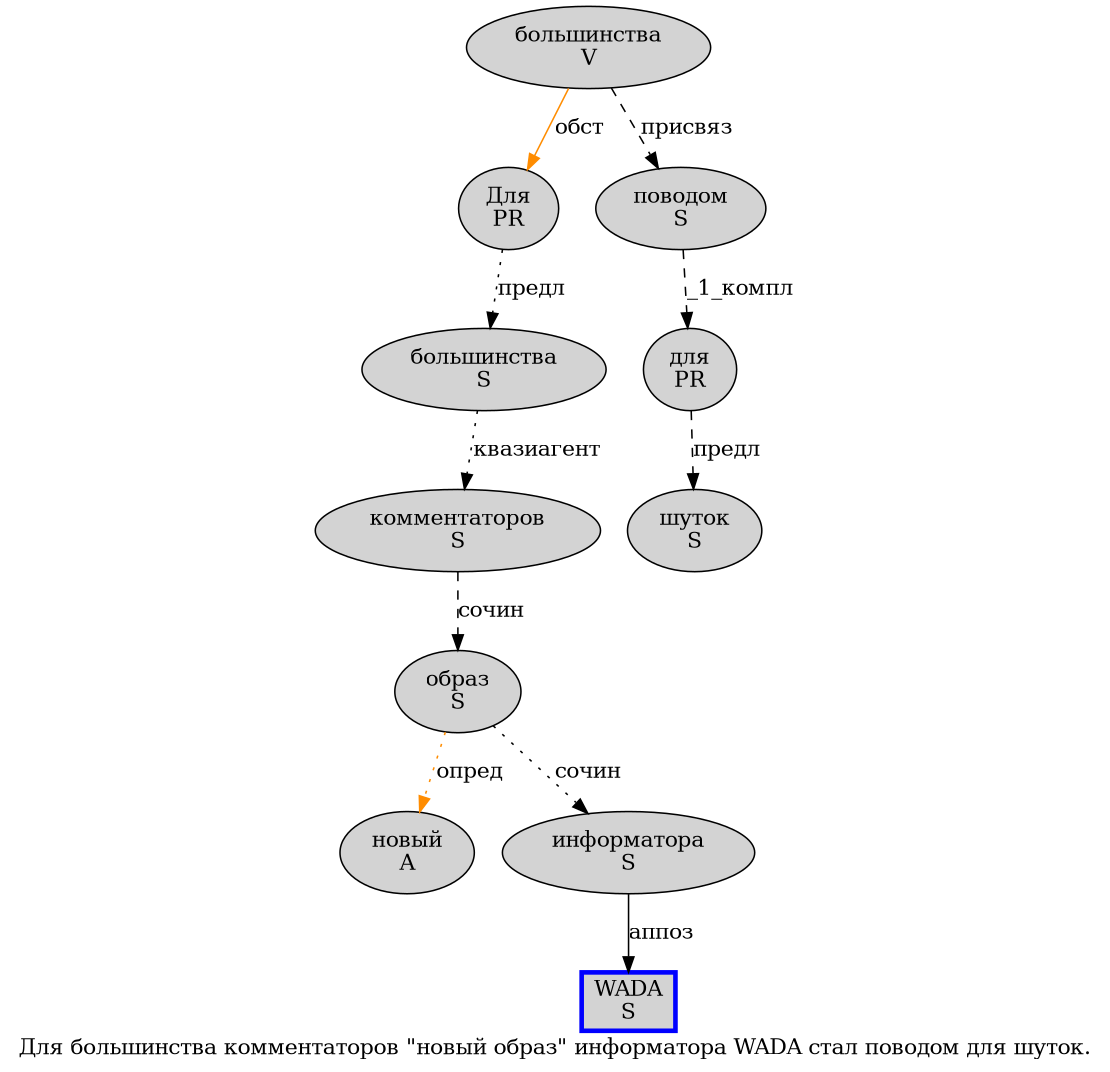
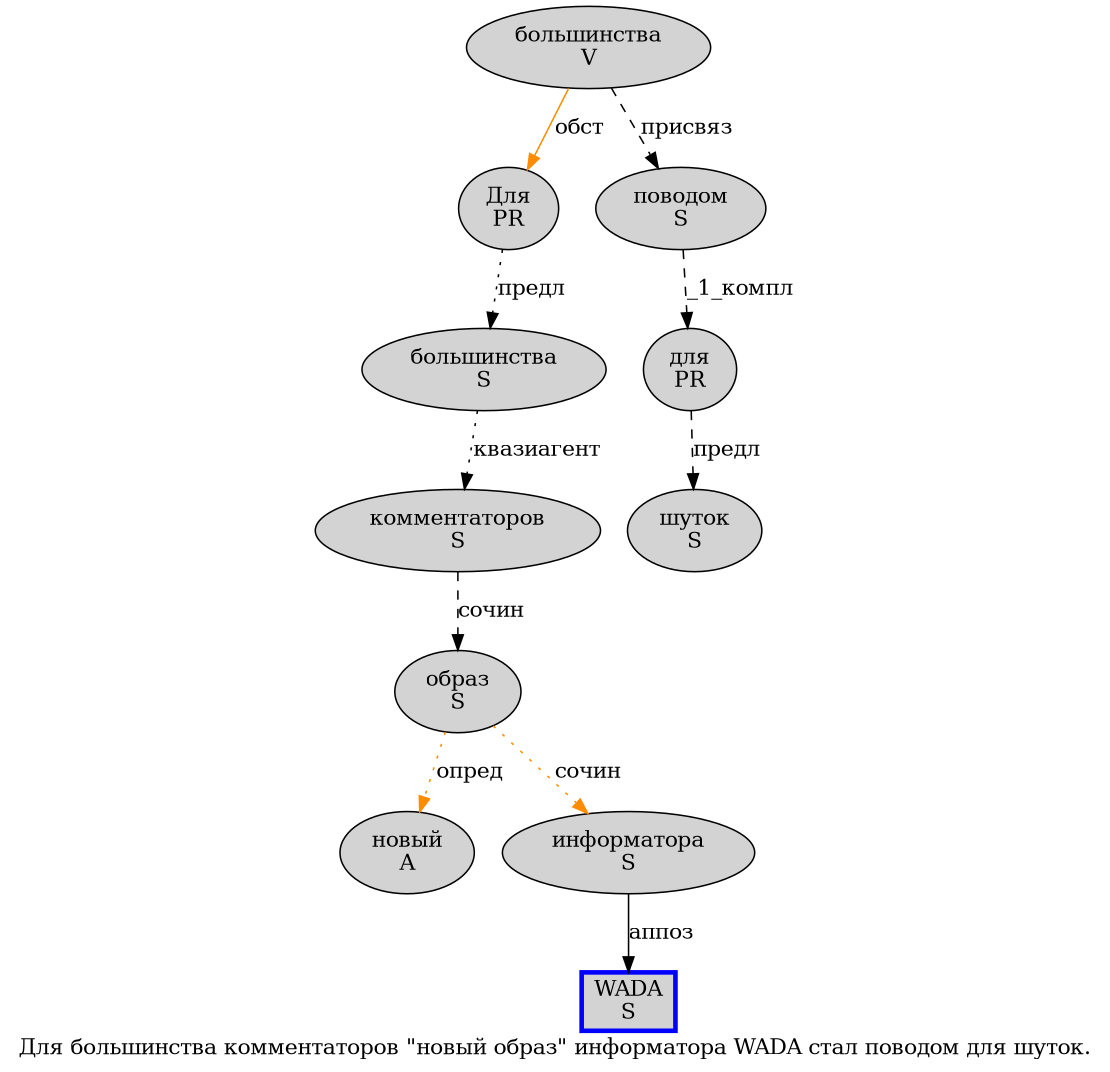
edge "образ S" -> "информатора S": color black -> darkorange
